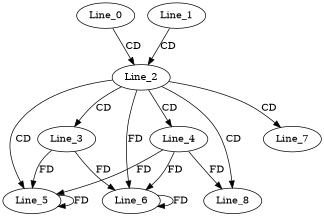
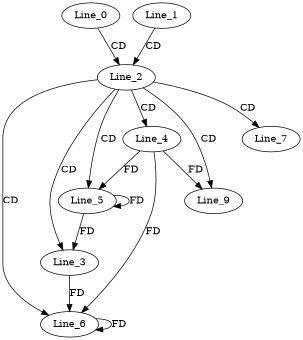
edge "Line_2" -> "Line_6": label "FD" -> "CD"
edge "Line_3" -> "Line_5": reversed
node "Line_8": label "Line_8" -> "Line_9"
